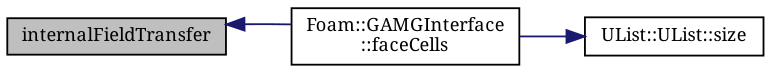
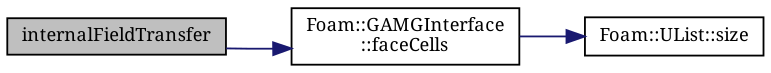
edge "Foam::GAMGInterface ::faceCells" -> "internalFieldTransfer": reversed
node "UList::UList::size": label "UList::UList::size" -> "Foam::UList::size"
